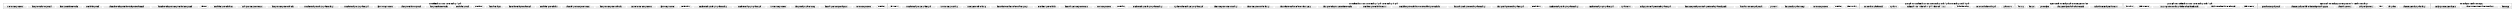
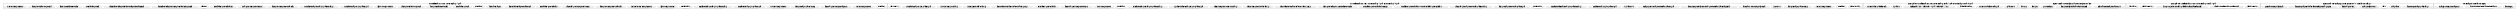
node "cputime_gt_nval_cputime_zero_not_null": label "cputime_gt_nval_cputime_zero_not_null" -> "cputime_gt_nval_cputime_zero_not_singal"
node "jiffies_to_timeval_interval_ovalue_it_interval": label "jiffies_to_timeval_interval_ovalue_it_interval" -> "jiffies_to_setitimer_interval_ovalue_it_interval"
